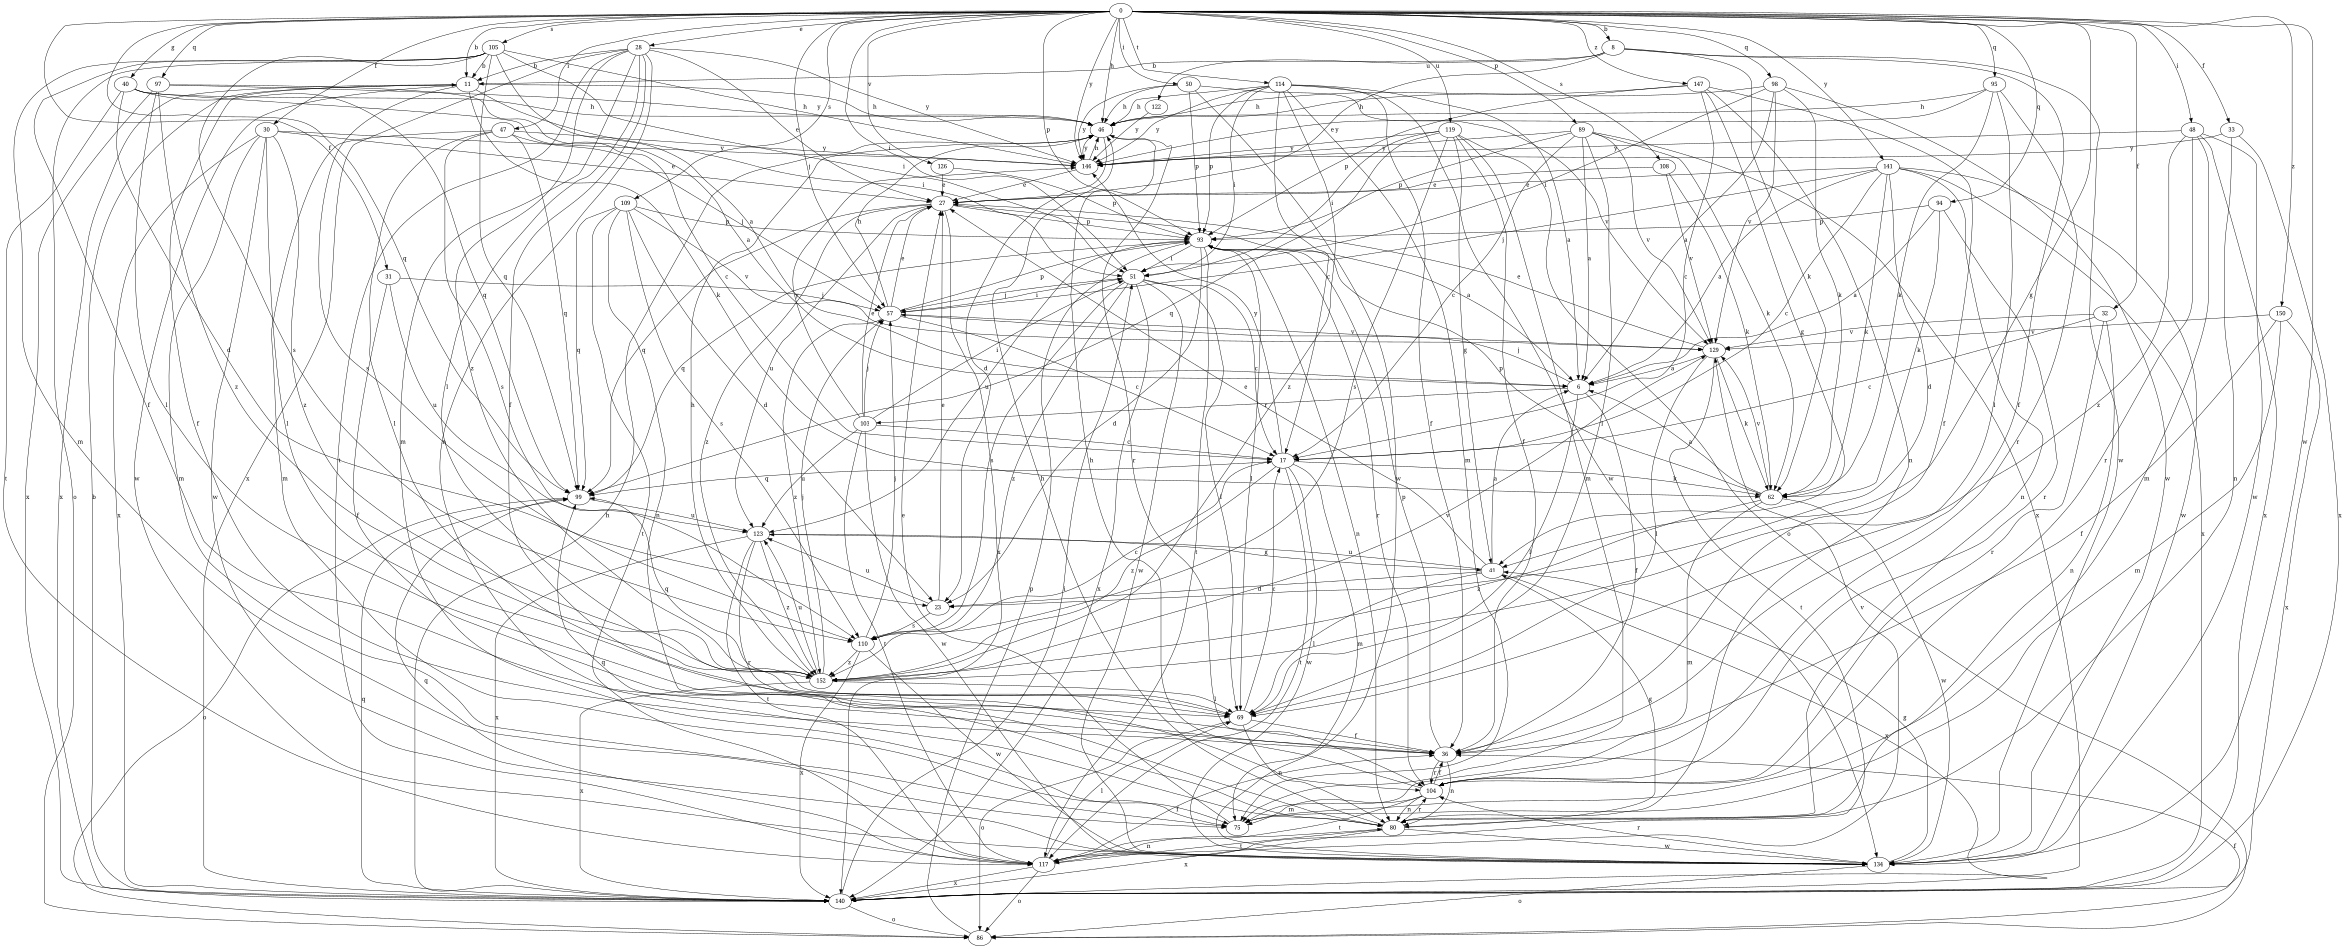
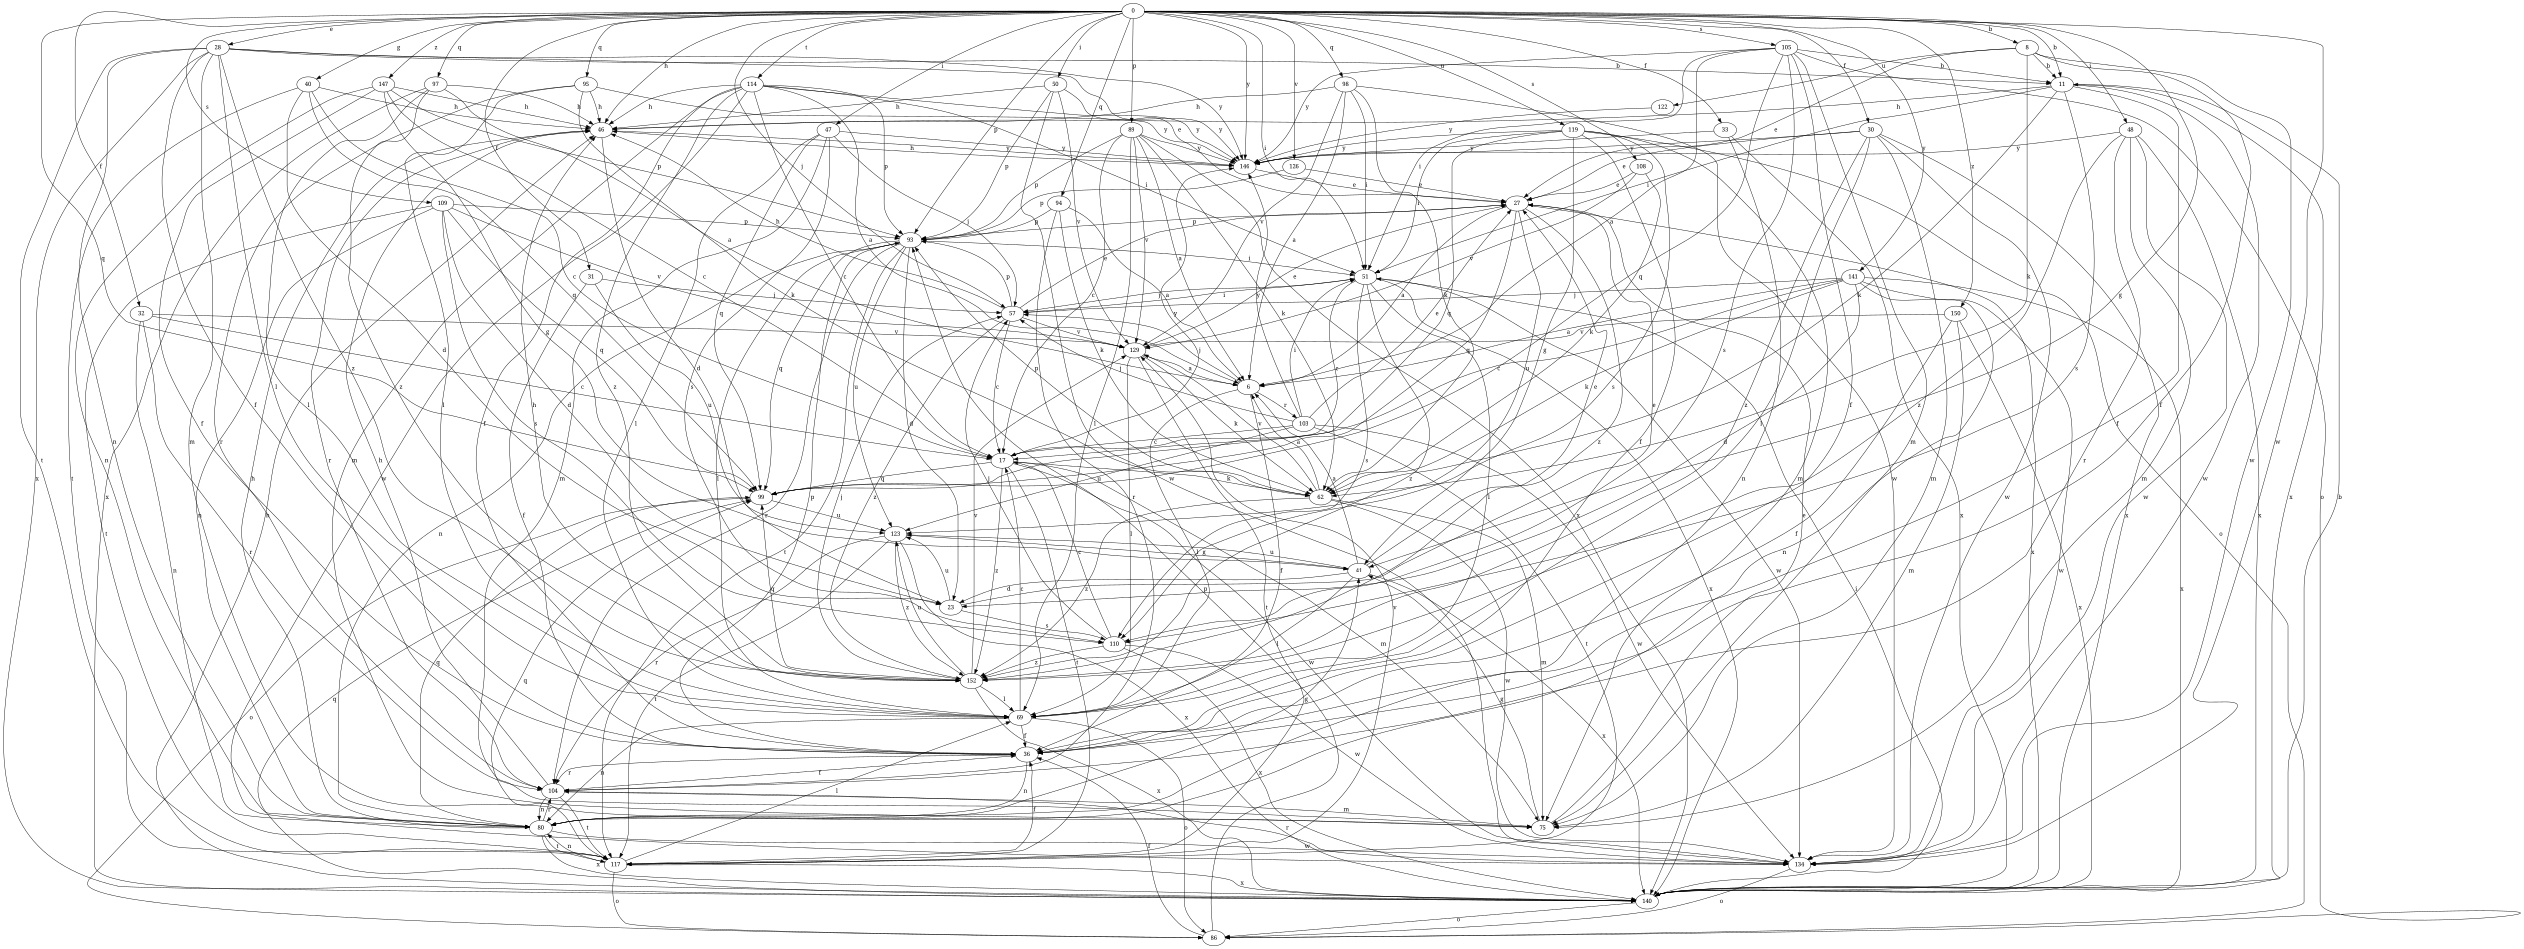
edge "141" -> "27": removed, label "e"
edge "134" -> "41": now "75" -> "41"
